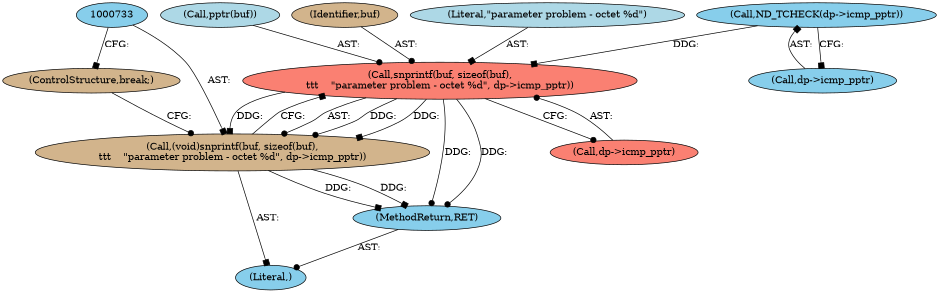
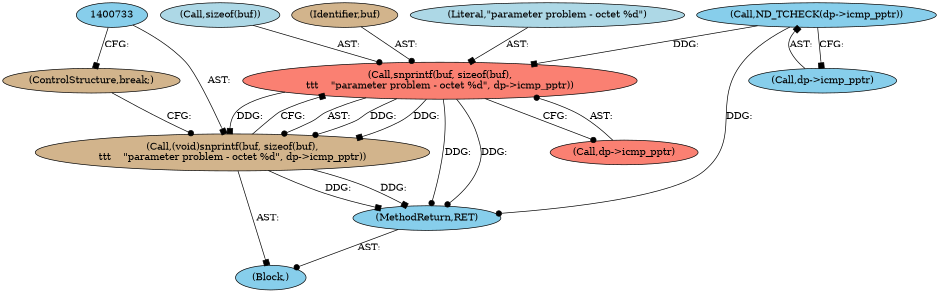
node "1000733": label "1000733" -> "1400733"
node "(Call,pptr(buf))": label "(Call,pptr(buf))" -> "(Call,sizeof(buf))"
edge "(Call,ND_TCHECK(dp->icmp_pptr))" -> "(MethodReturn,RET)": added, label "DDG:"
node "(Literal,)": label "(Literal,)" -> "(Block,)"
